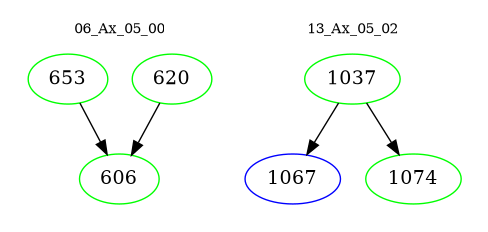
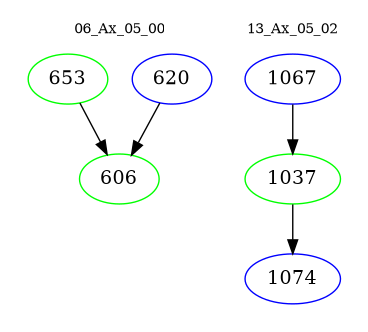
node "620": color green -> blue
edge "1037" -> "1067": reversed
node "1074": color green -> blue
